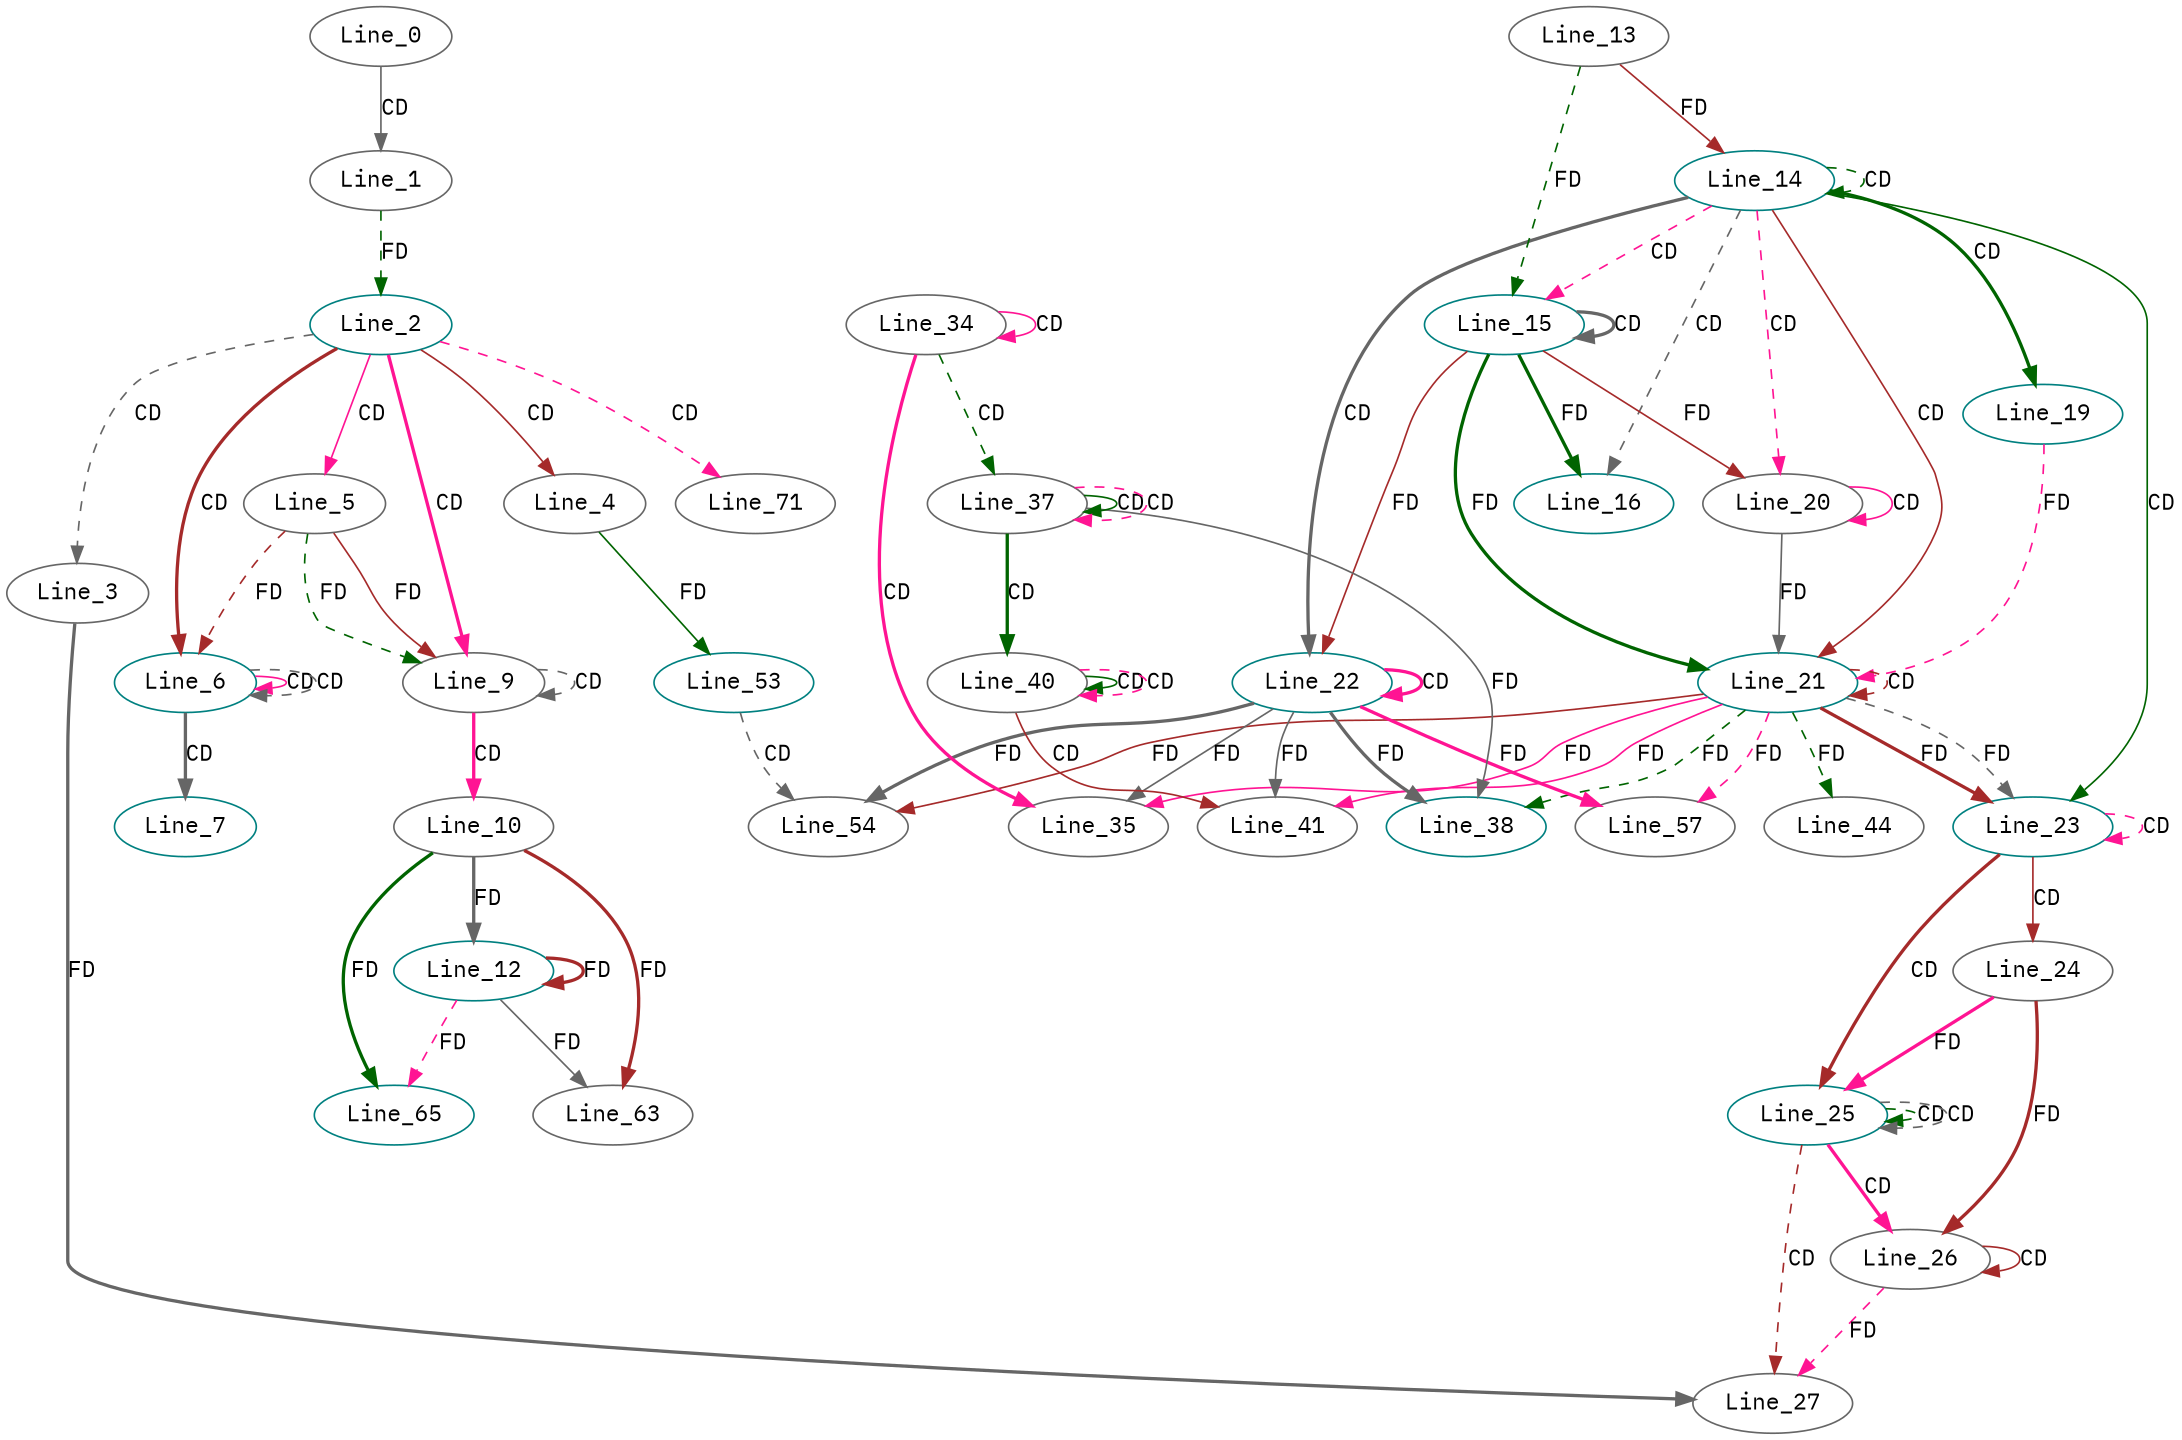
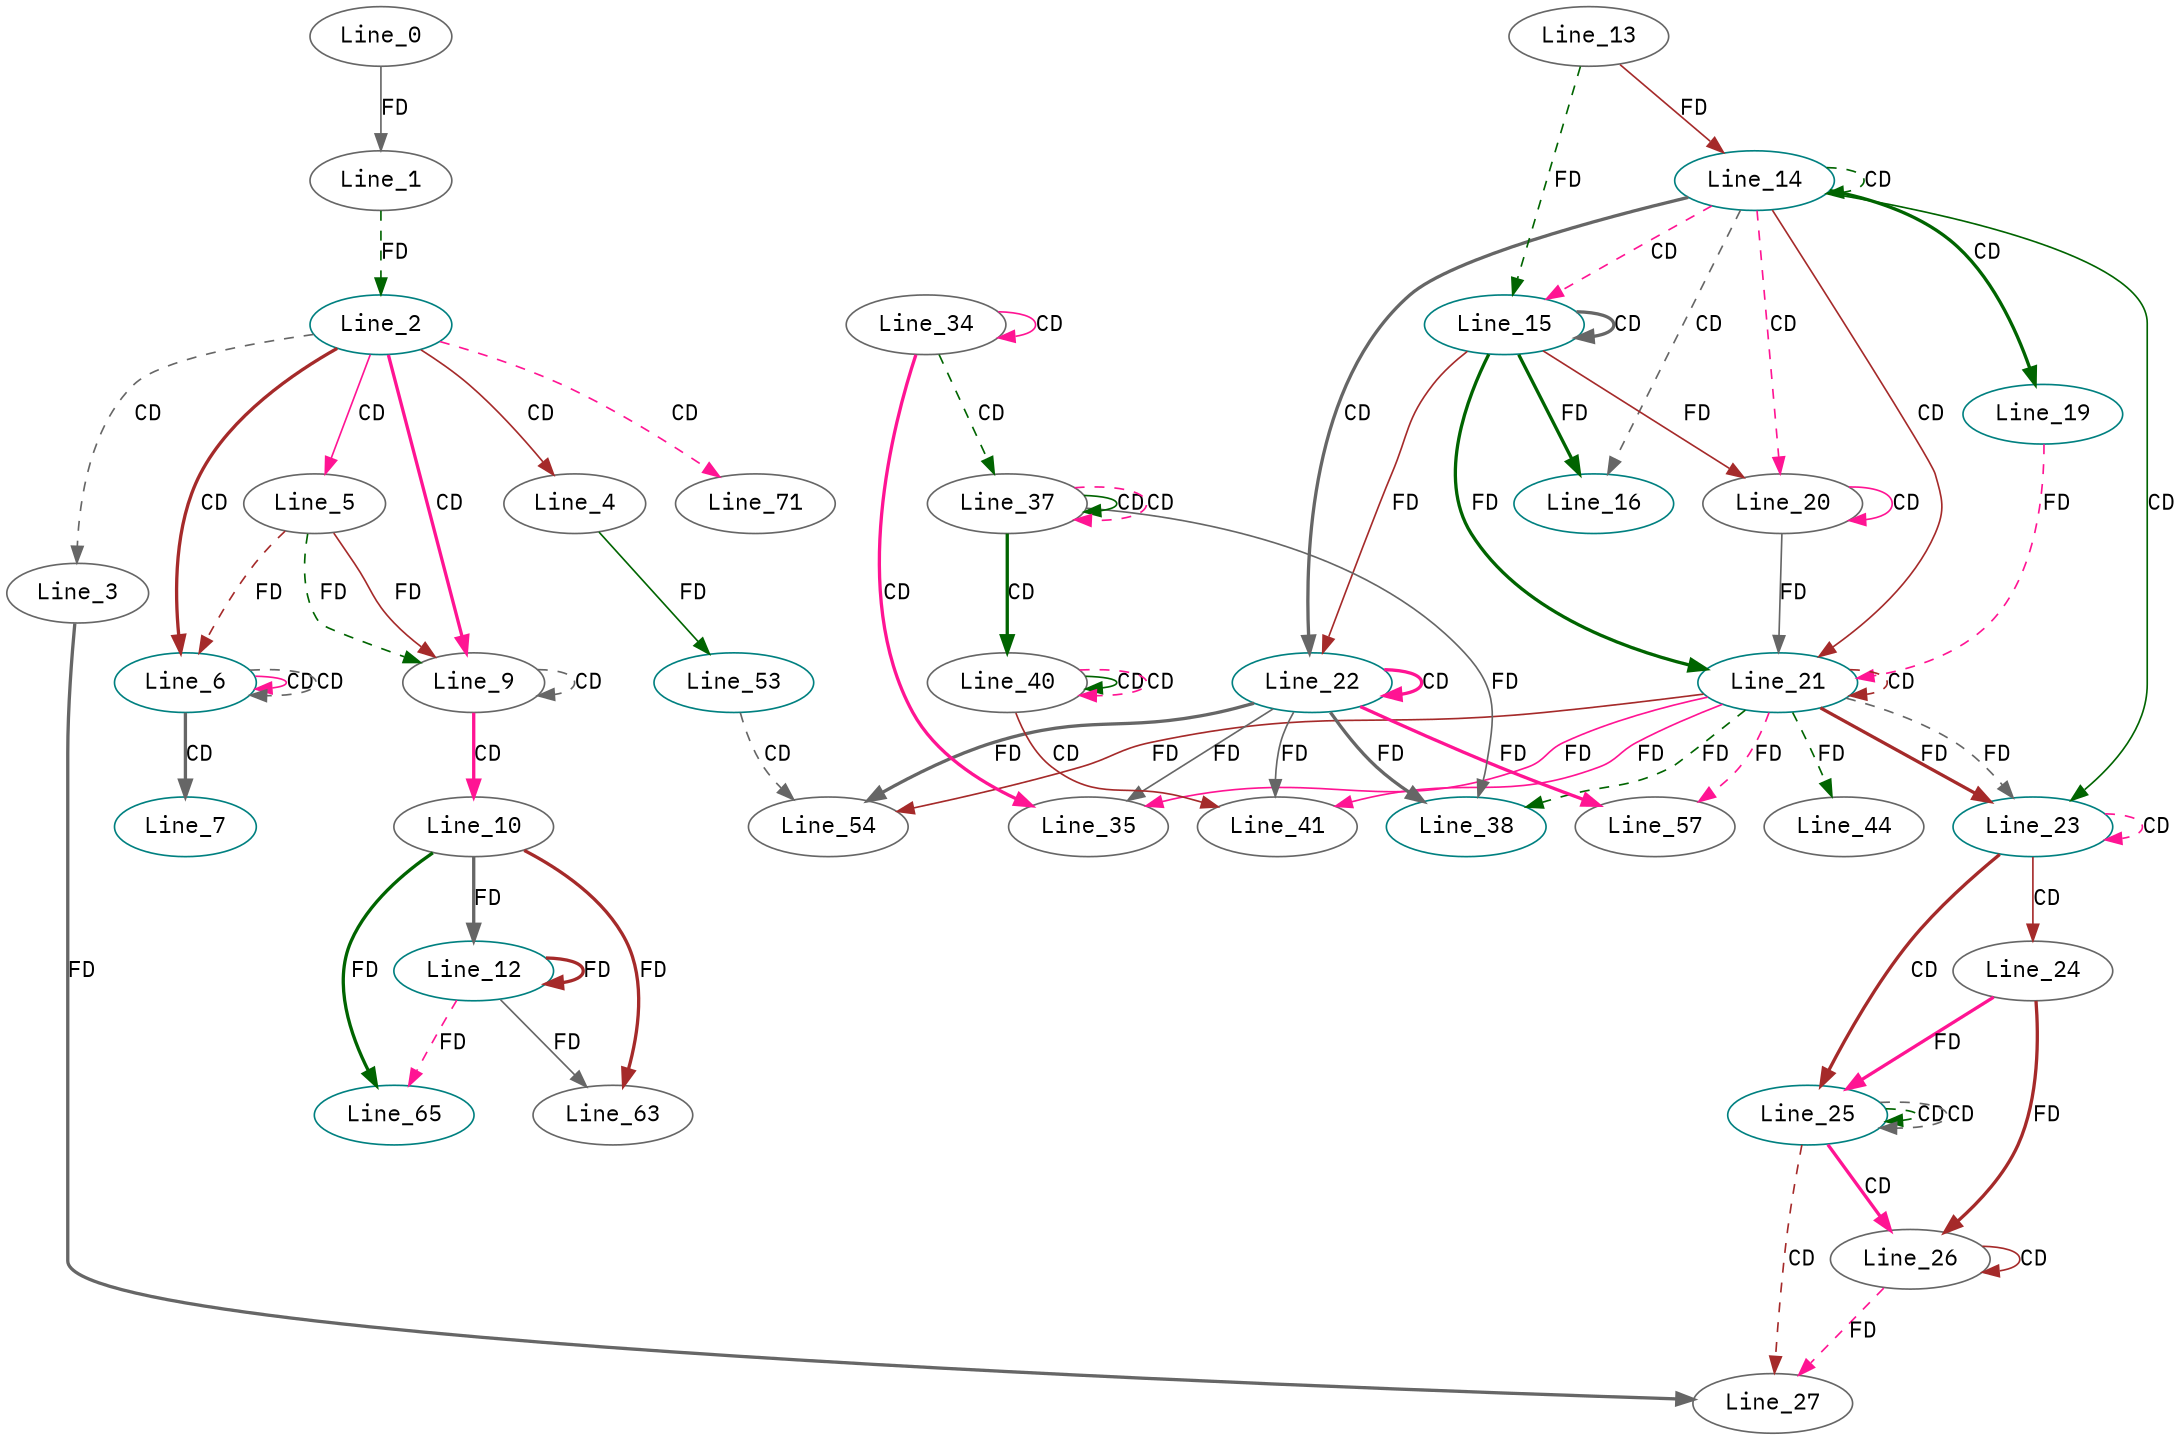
edge "Line_0" -> "Line_1": label "CD" -> "FD"
